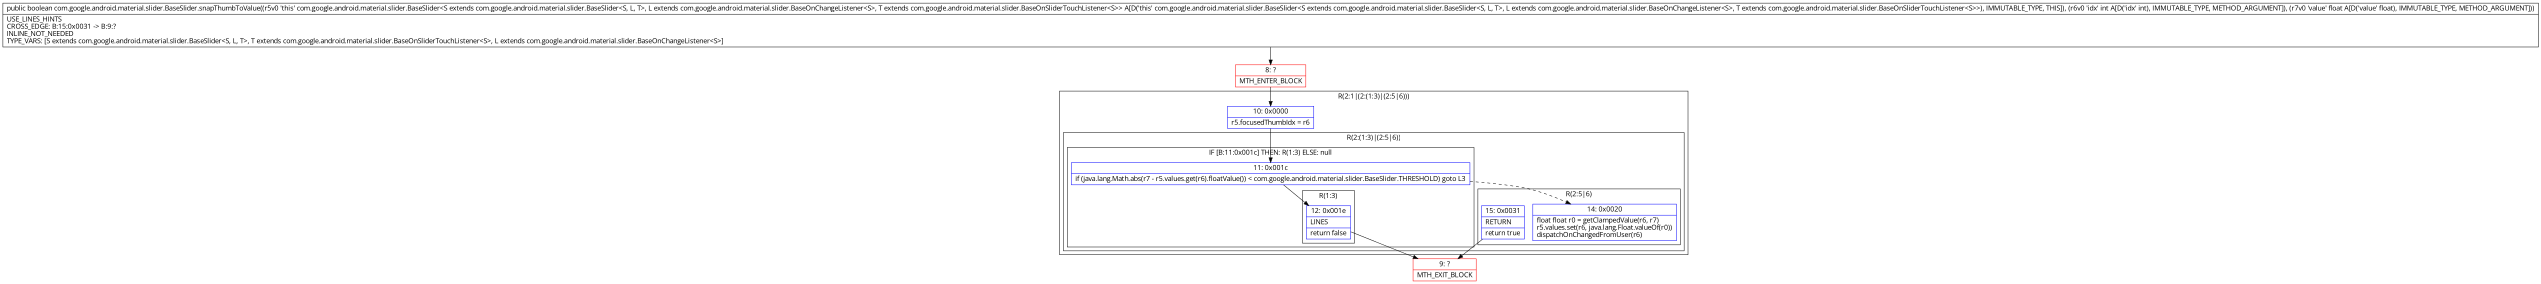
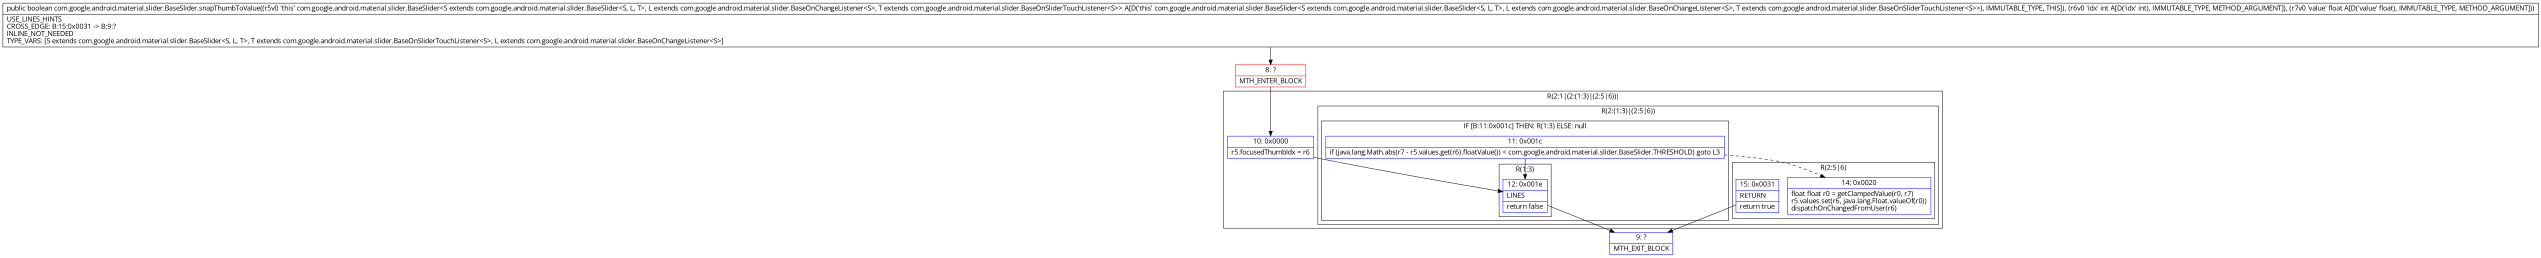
edge "10: 0x0000" -> "11: 0x001c": now "10: 0x0000" -> "12: 0x001e"
node "14: 0x0020": text "float float r0 = getClampedValue(r6, r7)" -> "float float r0 = getClampedValue(r0, r7)"
node "9: ?": color red -> blue
